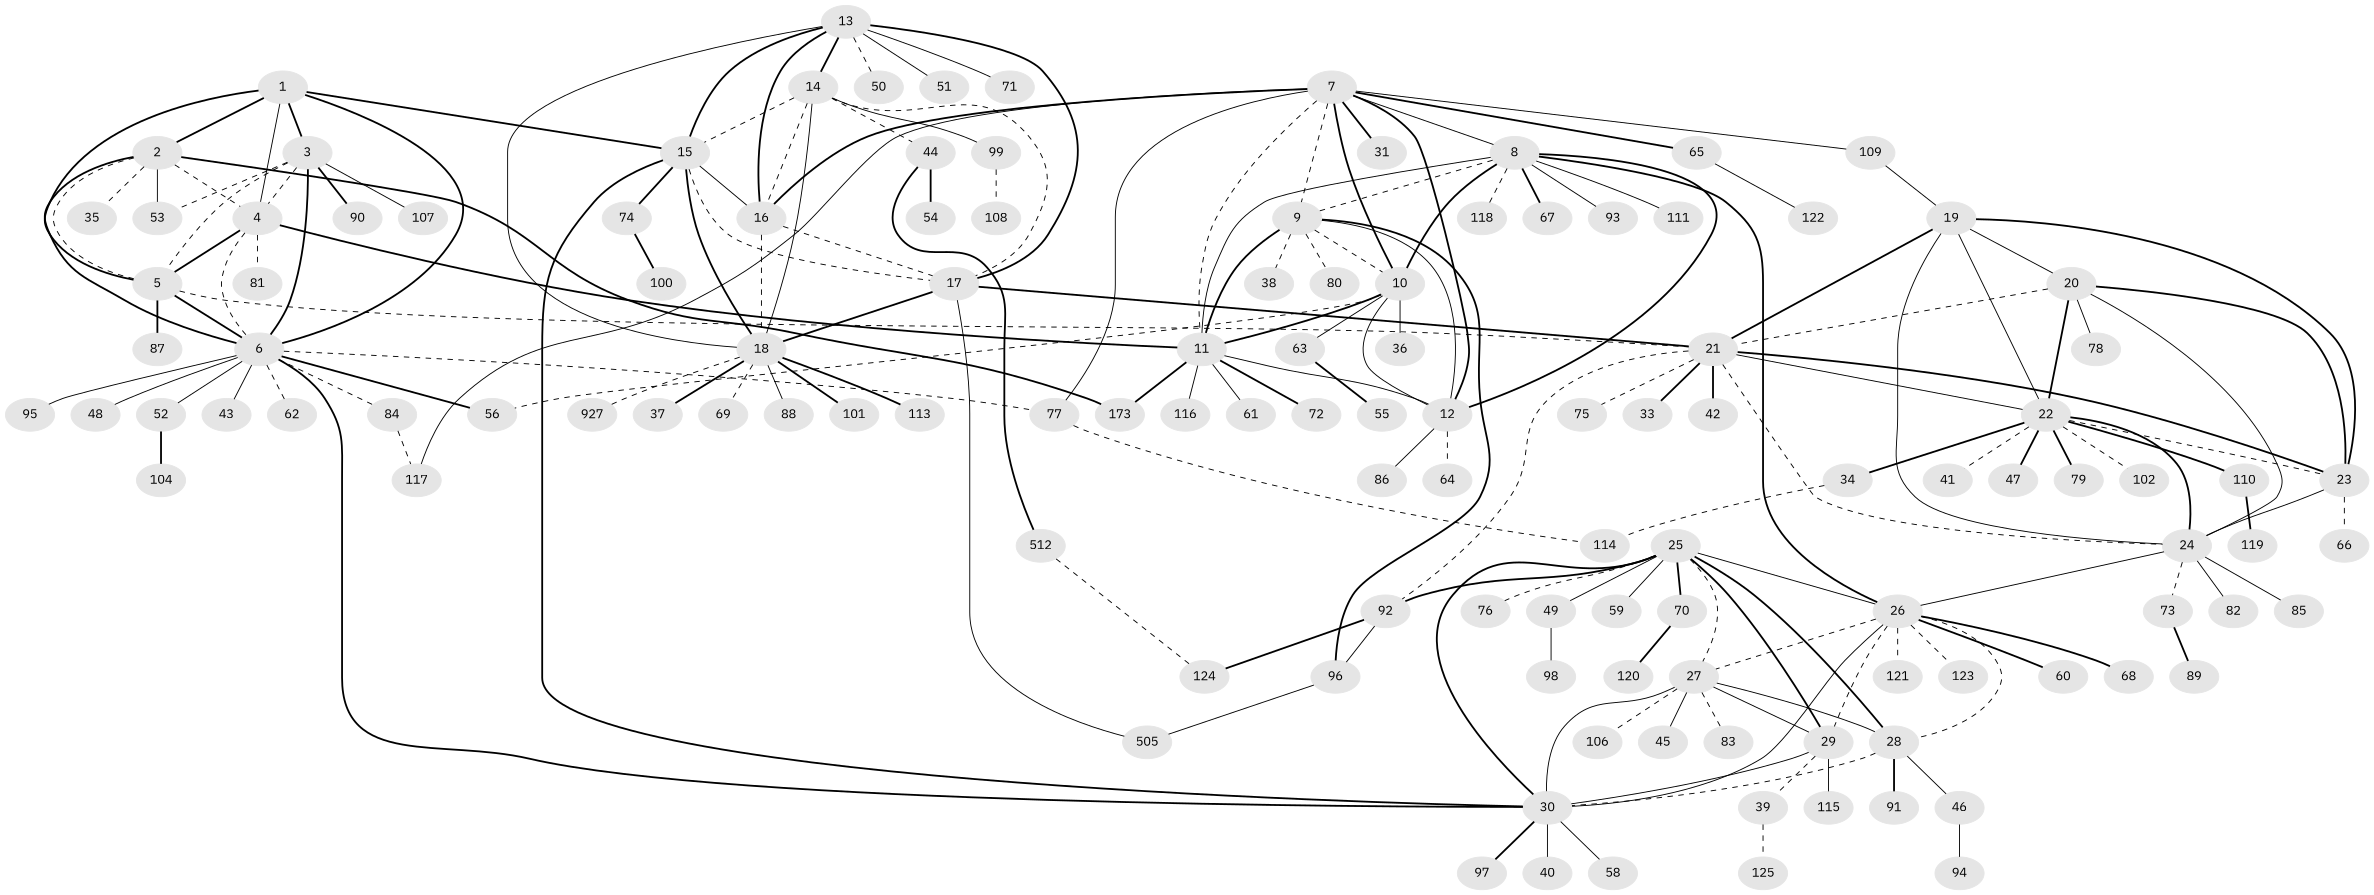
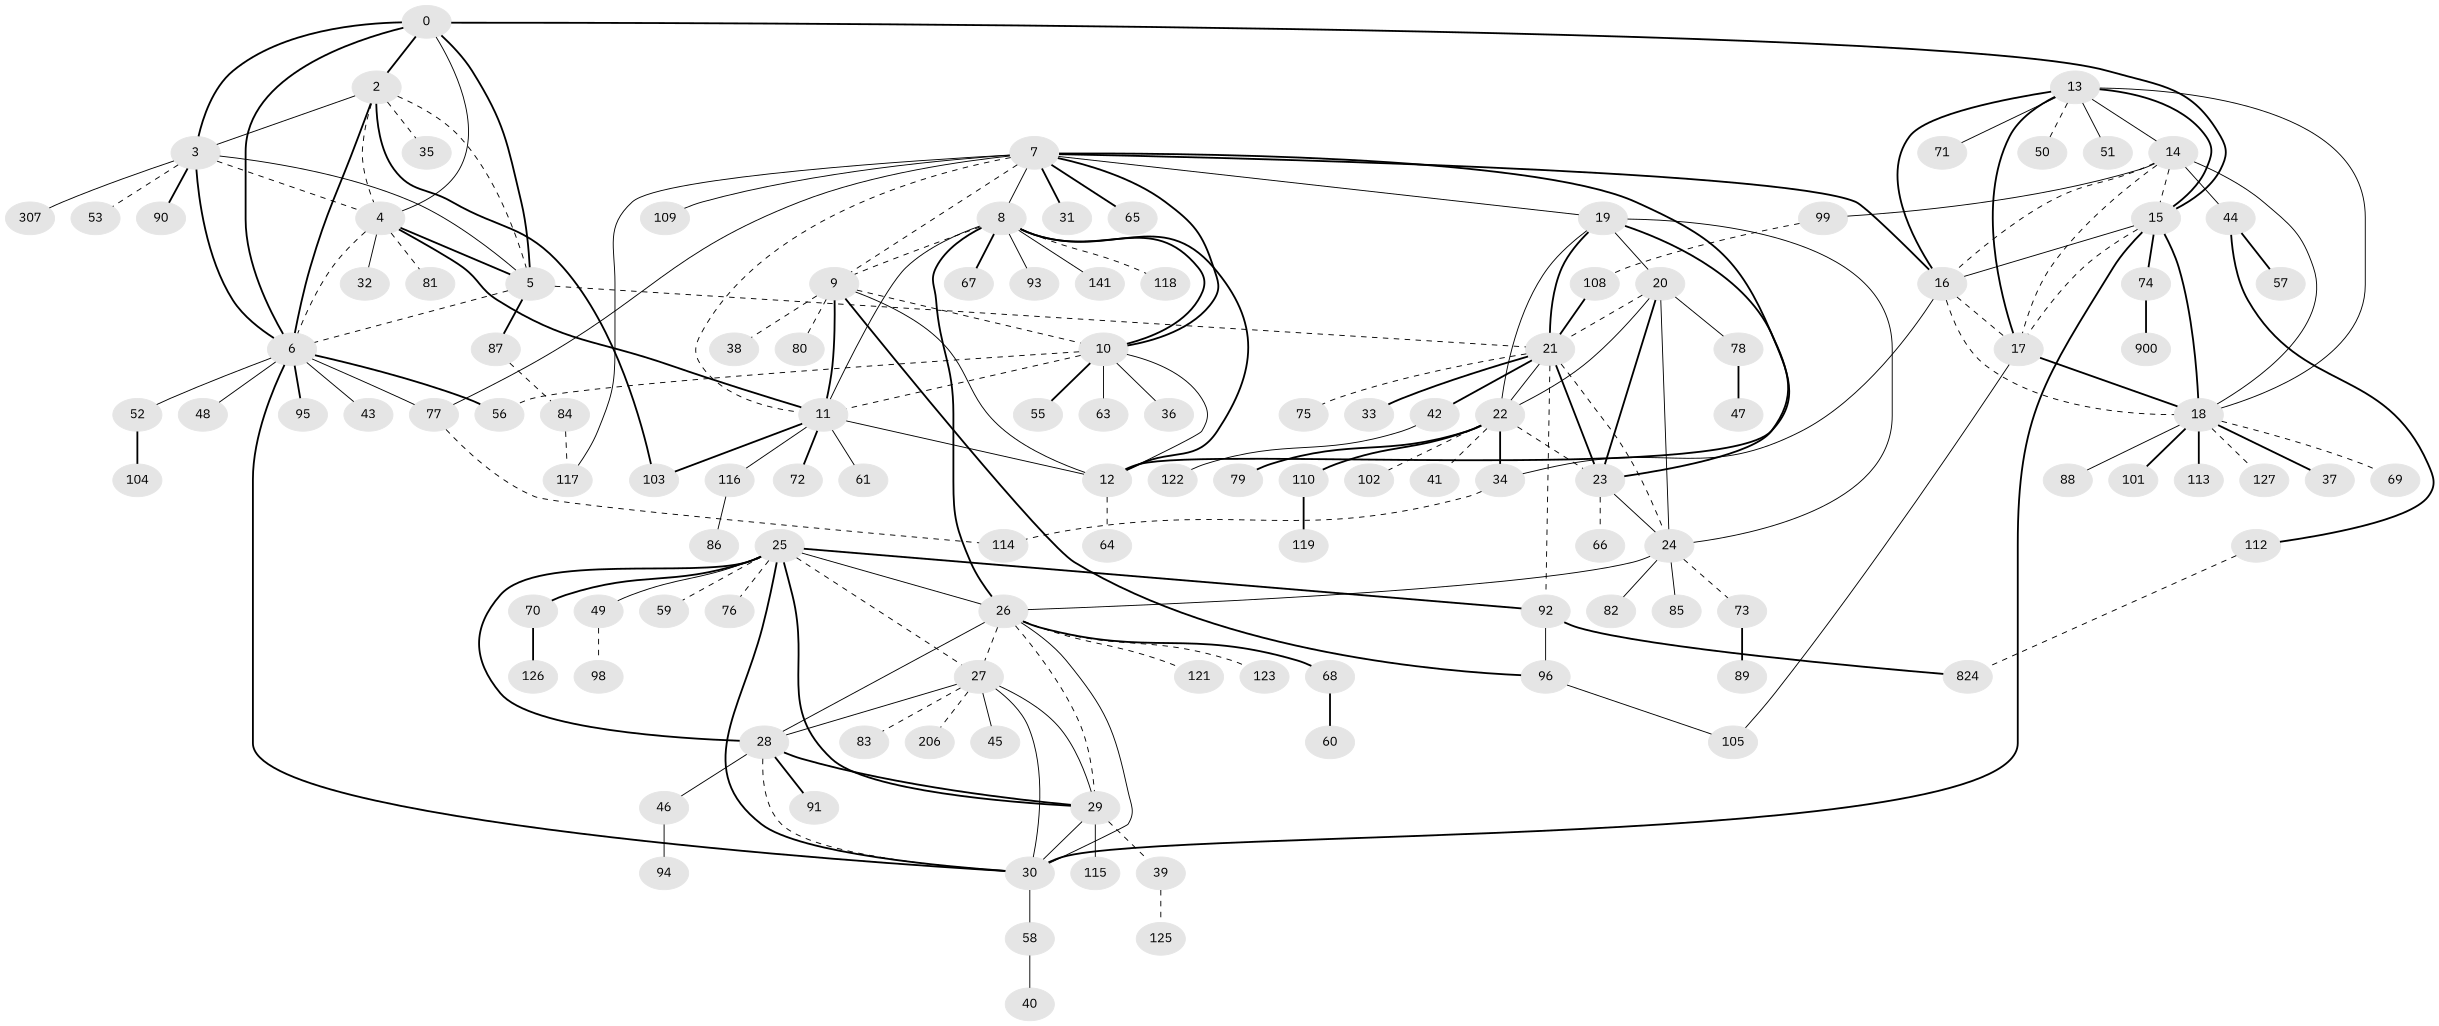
edge "13" -- "14": style bold -> solid
node "1": label "1" -> "0"
edge "14" -- "44": style dashed -> solid
edge "109" -- "19": now "7" -- "19"
edge "2" -- "53": now "2" -- "3"
edge "65" -- "122": now "42" -- "122"
edge "3" -- "5": style dashed -> solid
node "107": label "107" -> "307"
node "54": label "54" -> "57"
node "111": label "111" -> "141"
node "32": added
node "100": label "100" -> "900"
edge "5" -- "6": style bold -> dashed
edge "10" -- "11": style bold -> dashed
edge "17" -- "21": now "108" -- "21"
edge "20" -- "22": style bold -> solid
edge "6" -- "77": style dashed -> solid
edge "6" -- "95": style solid -> bold
edge "6" -- "84": now "87" -- "84"
edge "63" -- "55": now "10" -- "55"
node "62": removed
node "927": label "927" -> "127"
node "173": label "173" -> "103"
edge "12" -- "86": now "116" -- "86"
edge "22" -- "47": now "78" -- "47"
edge "16" -- "34": added
edge "22" -- "24": removed
node "512": label "512" -> "112"
edge "25" -- "59": style solid -> dashed
edge "49" -- "98": style solid -> dashed
edge "26" -- "60": now "68" -- "60"
node "124": label "124" -> "824"
node "120": label "120" -> "126"
edge "26" -- "28": style dashed -> solid
node "505": label "505" -> "105"
node "106": label "106" -> "206"
edge "28" -- "29": added
edge "30" -- "40": now "58" -- "40"
node "97": removed
